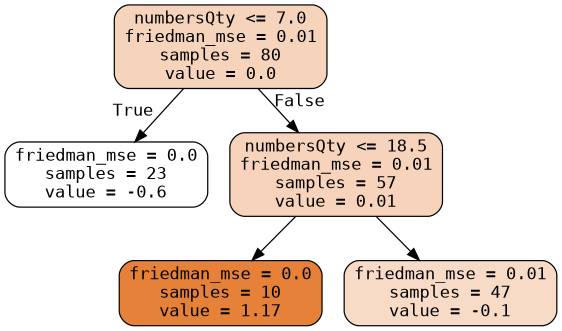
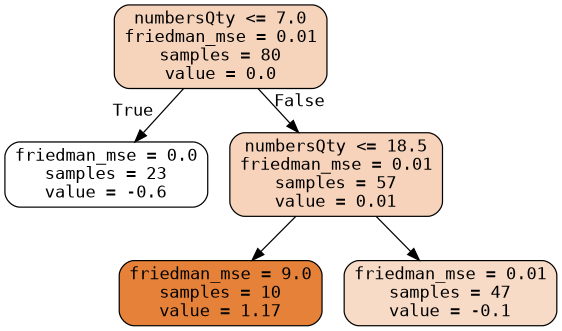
node "friedman_mse = 0.0 samples = 10 value = 1.17": label "friedman_mse = 0.0 samples = 10 value = 1.17" -> "friedman_mse = 9.0 samples = 10 value = 1.17"
